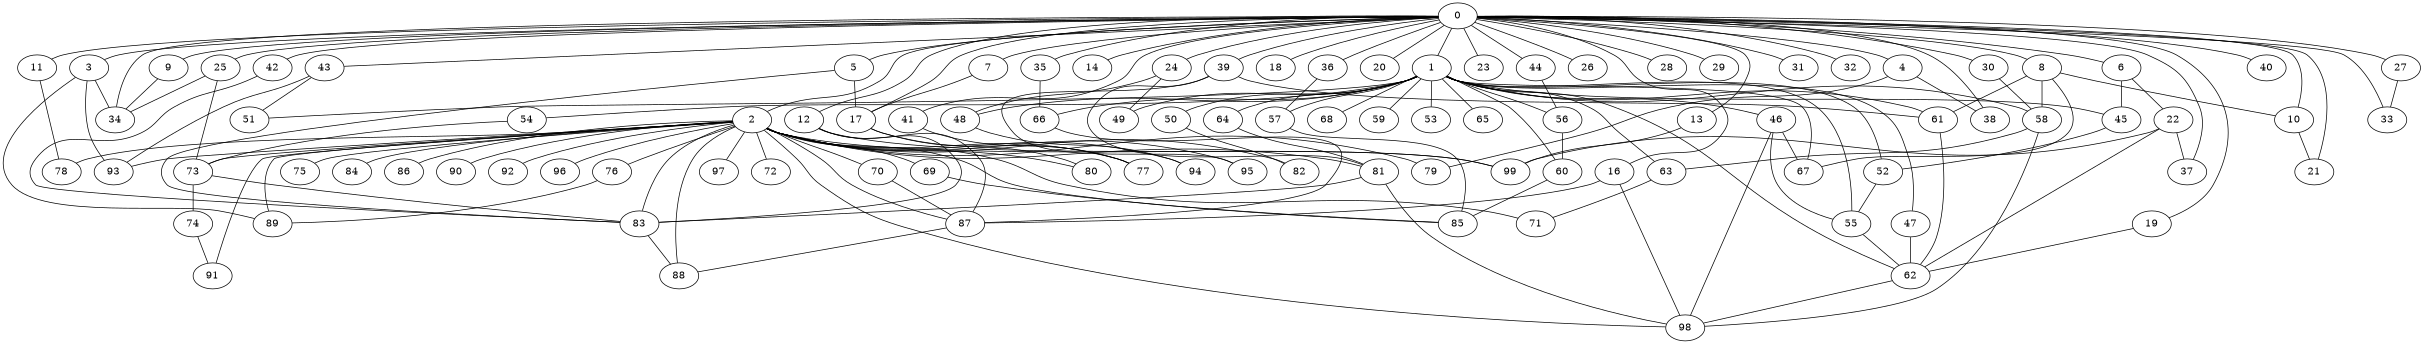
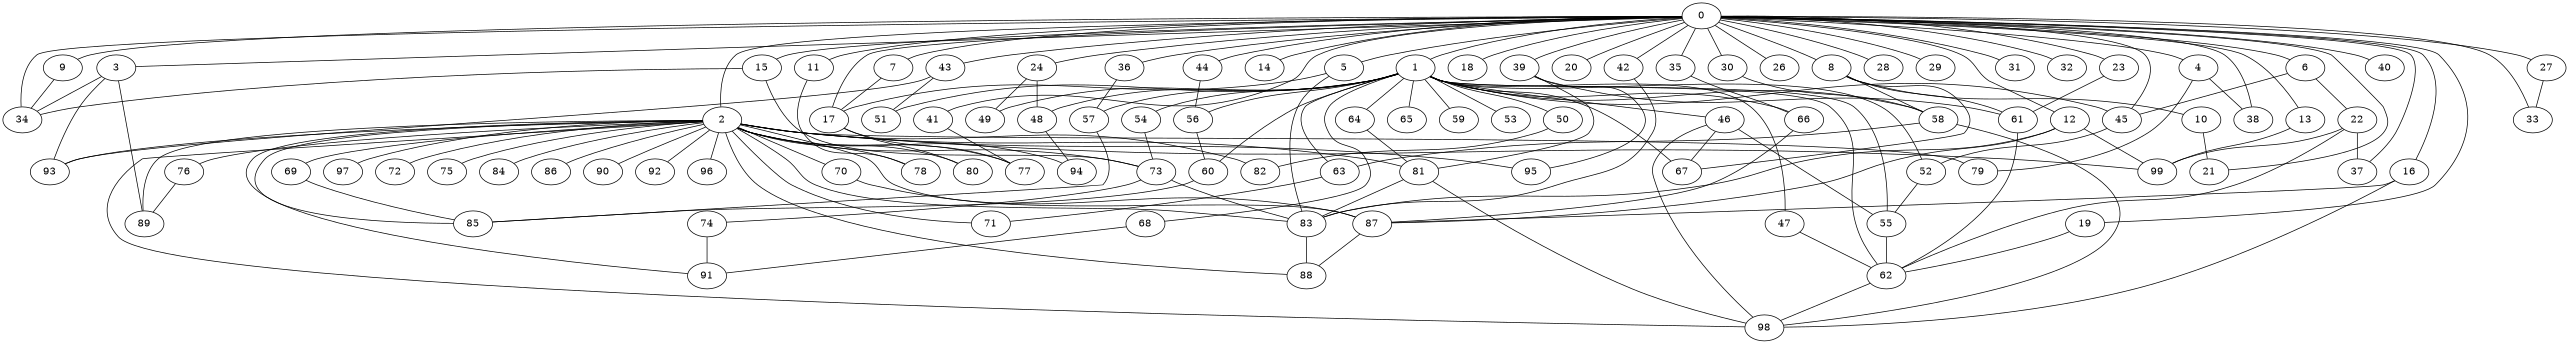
edge "0" -- "10": now "0" -- "45"
node "25": label "25" -> "15"
edge "1" -- "61": now "23" -- "61"
edge "68" -- "91": added
